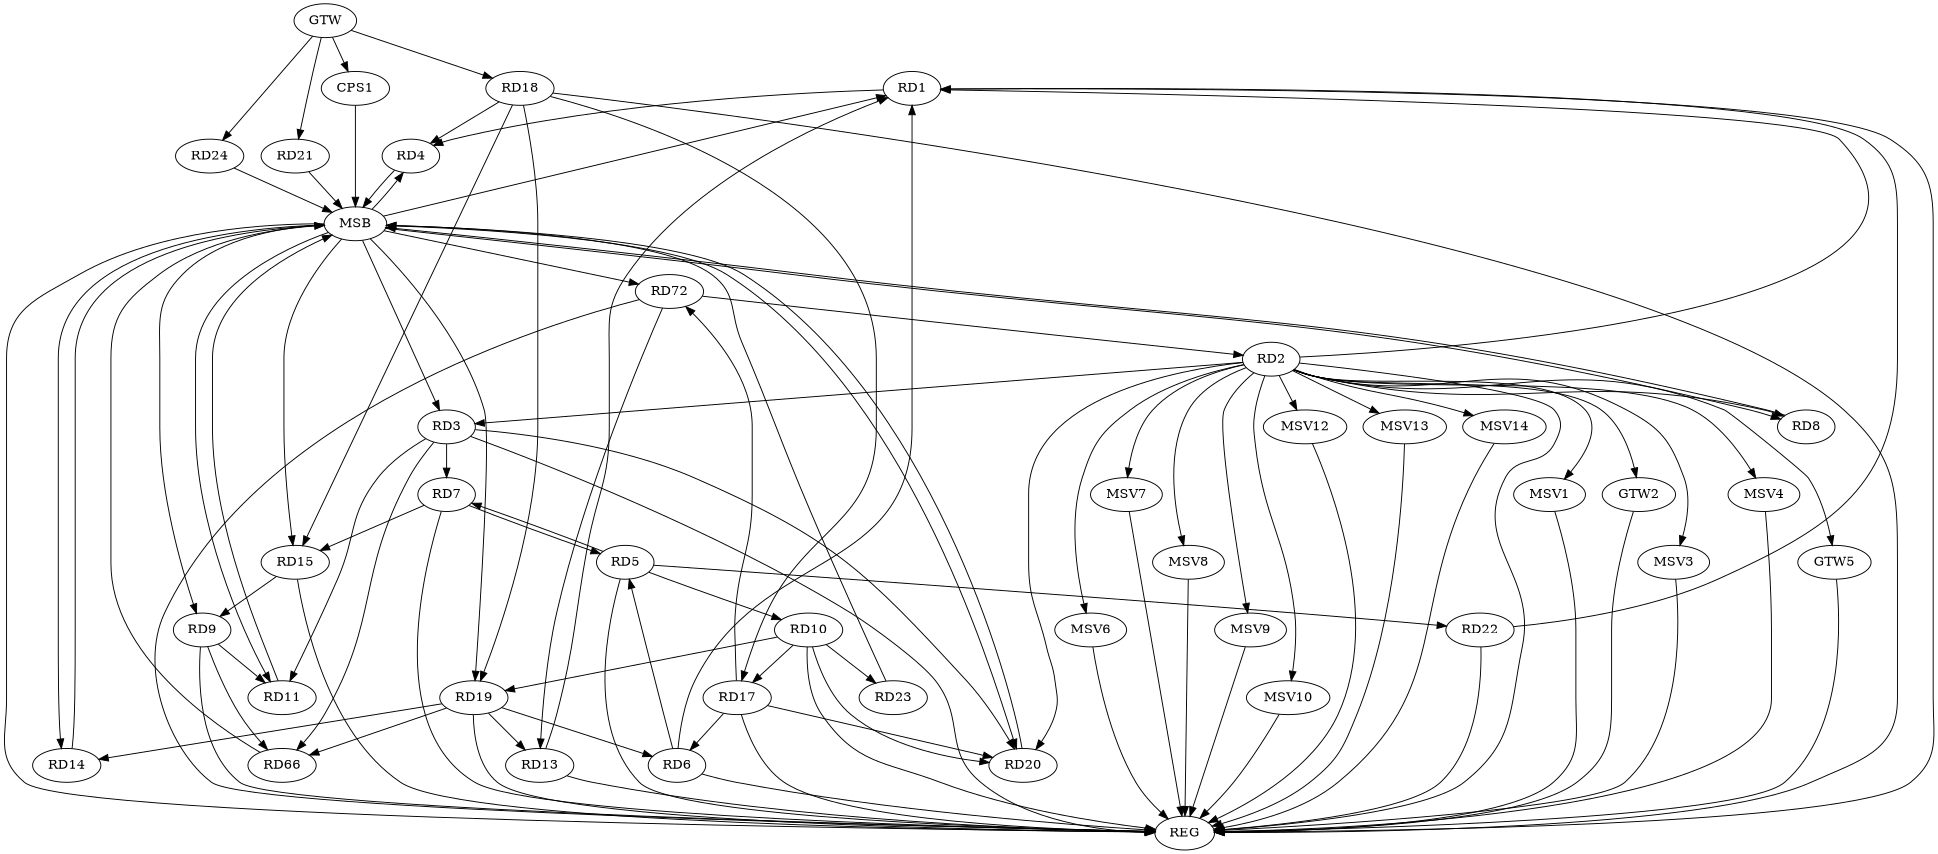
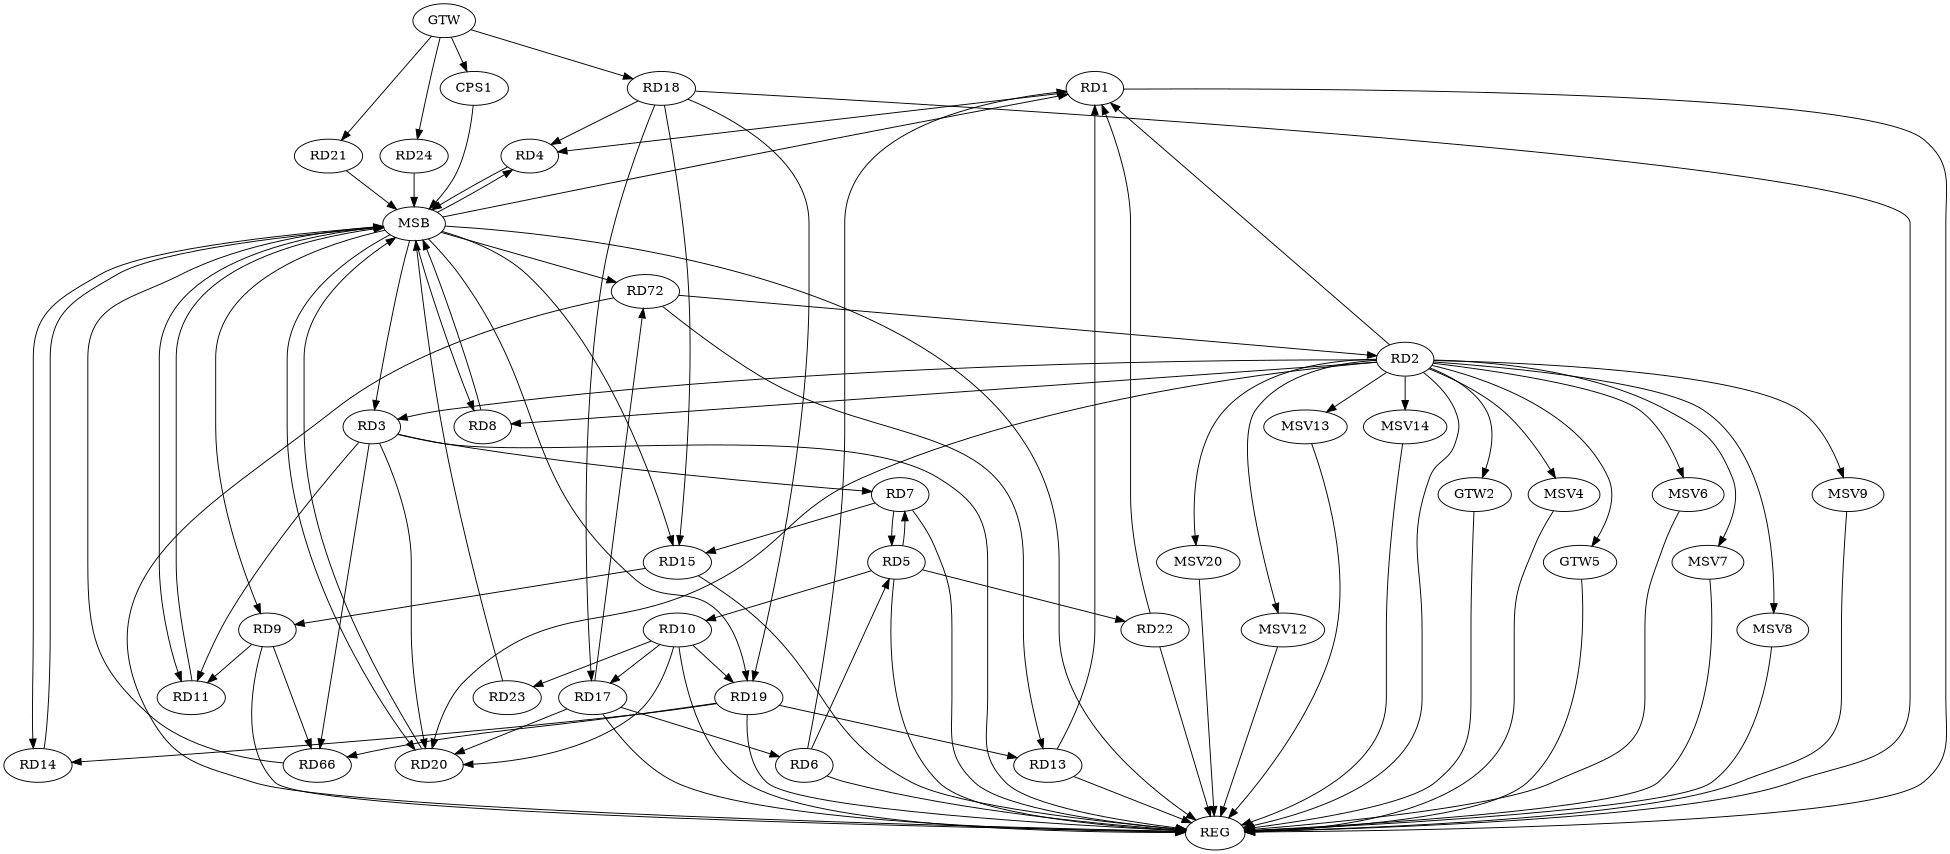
node "MSV1": removed
node "MSV3": removed
node "MSV10": label "MSV10" -> "MSV20"
edge "RD19" -> "RD6": removed
